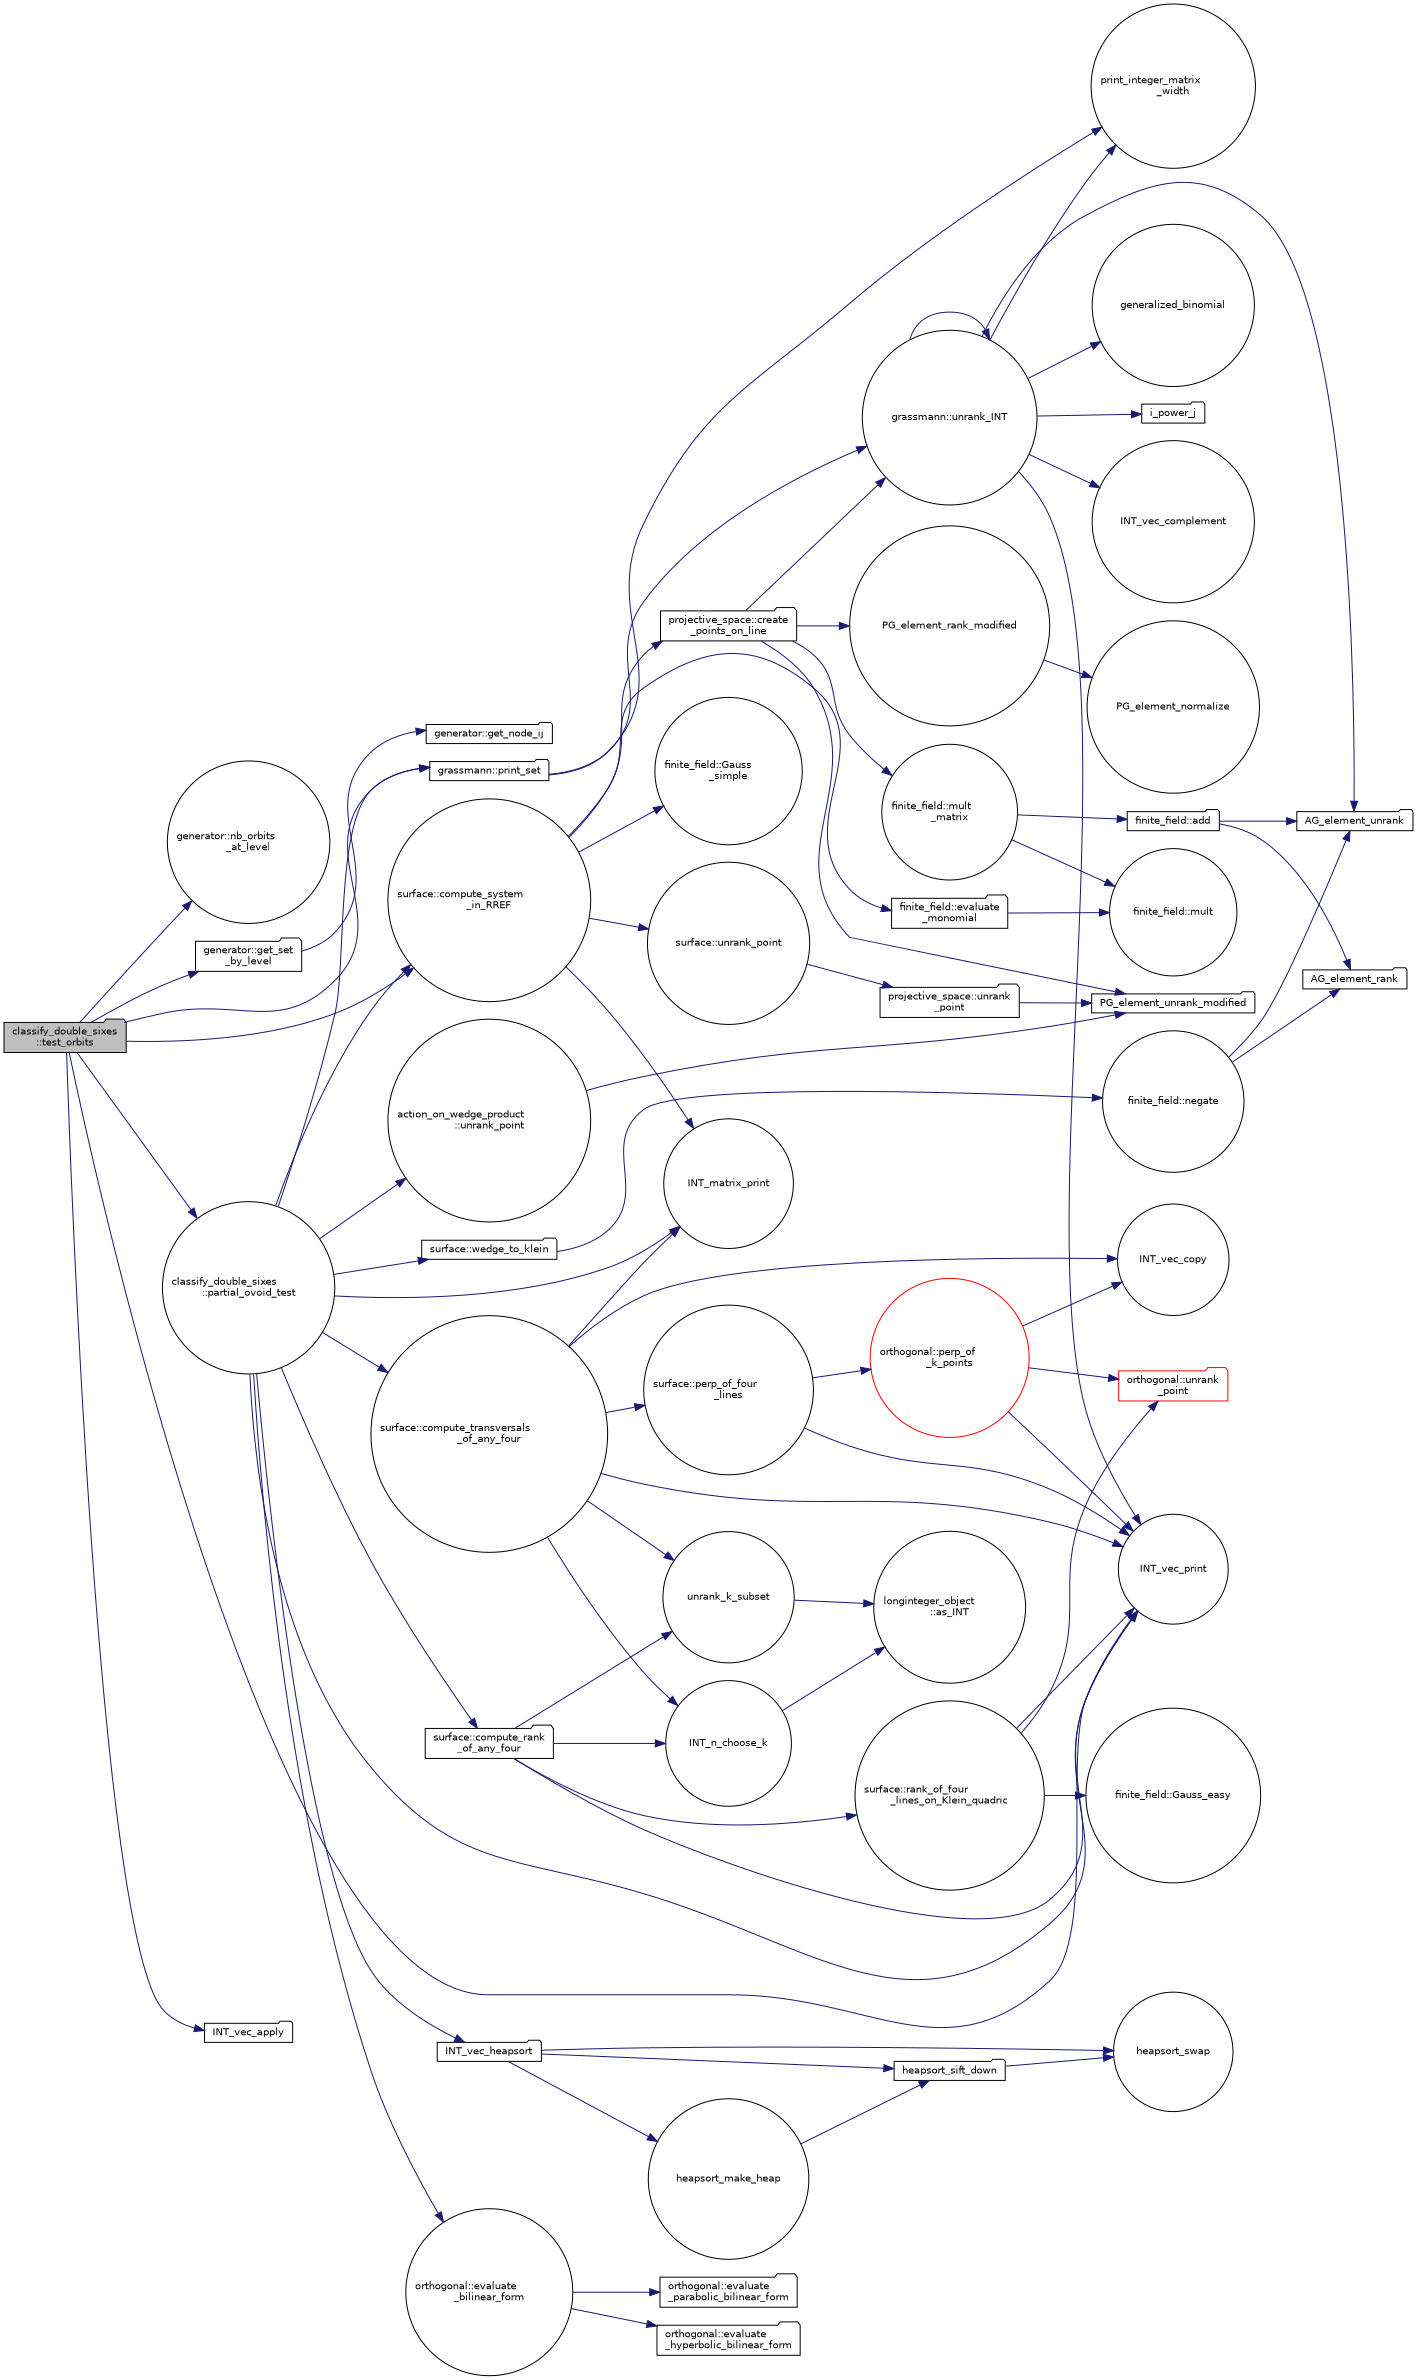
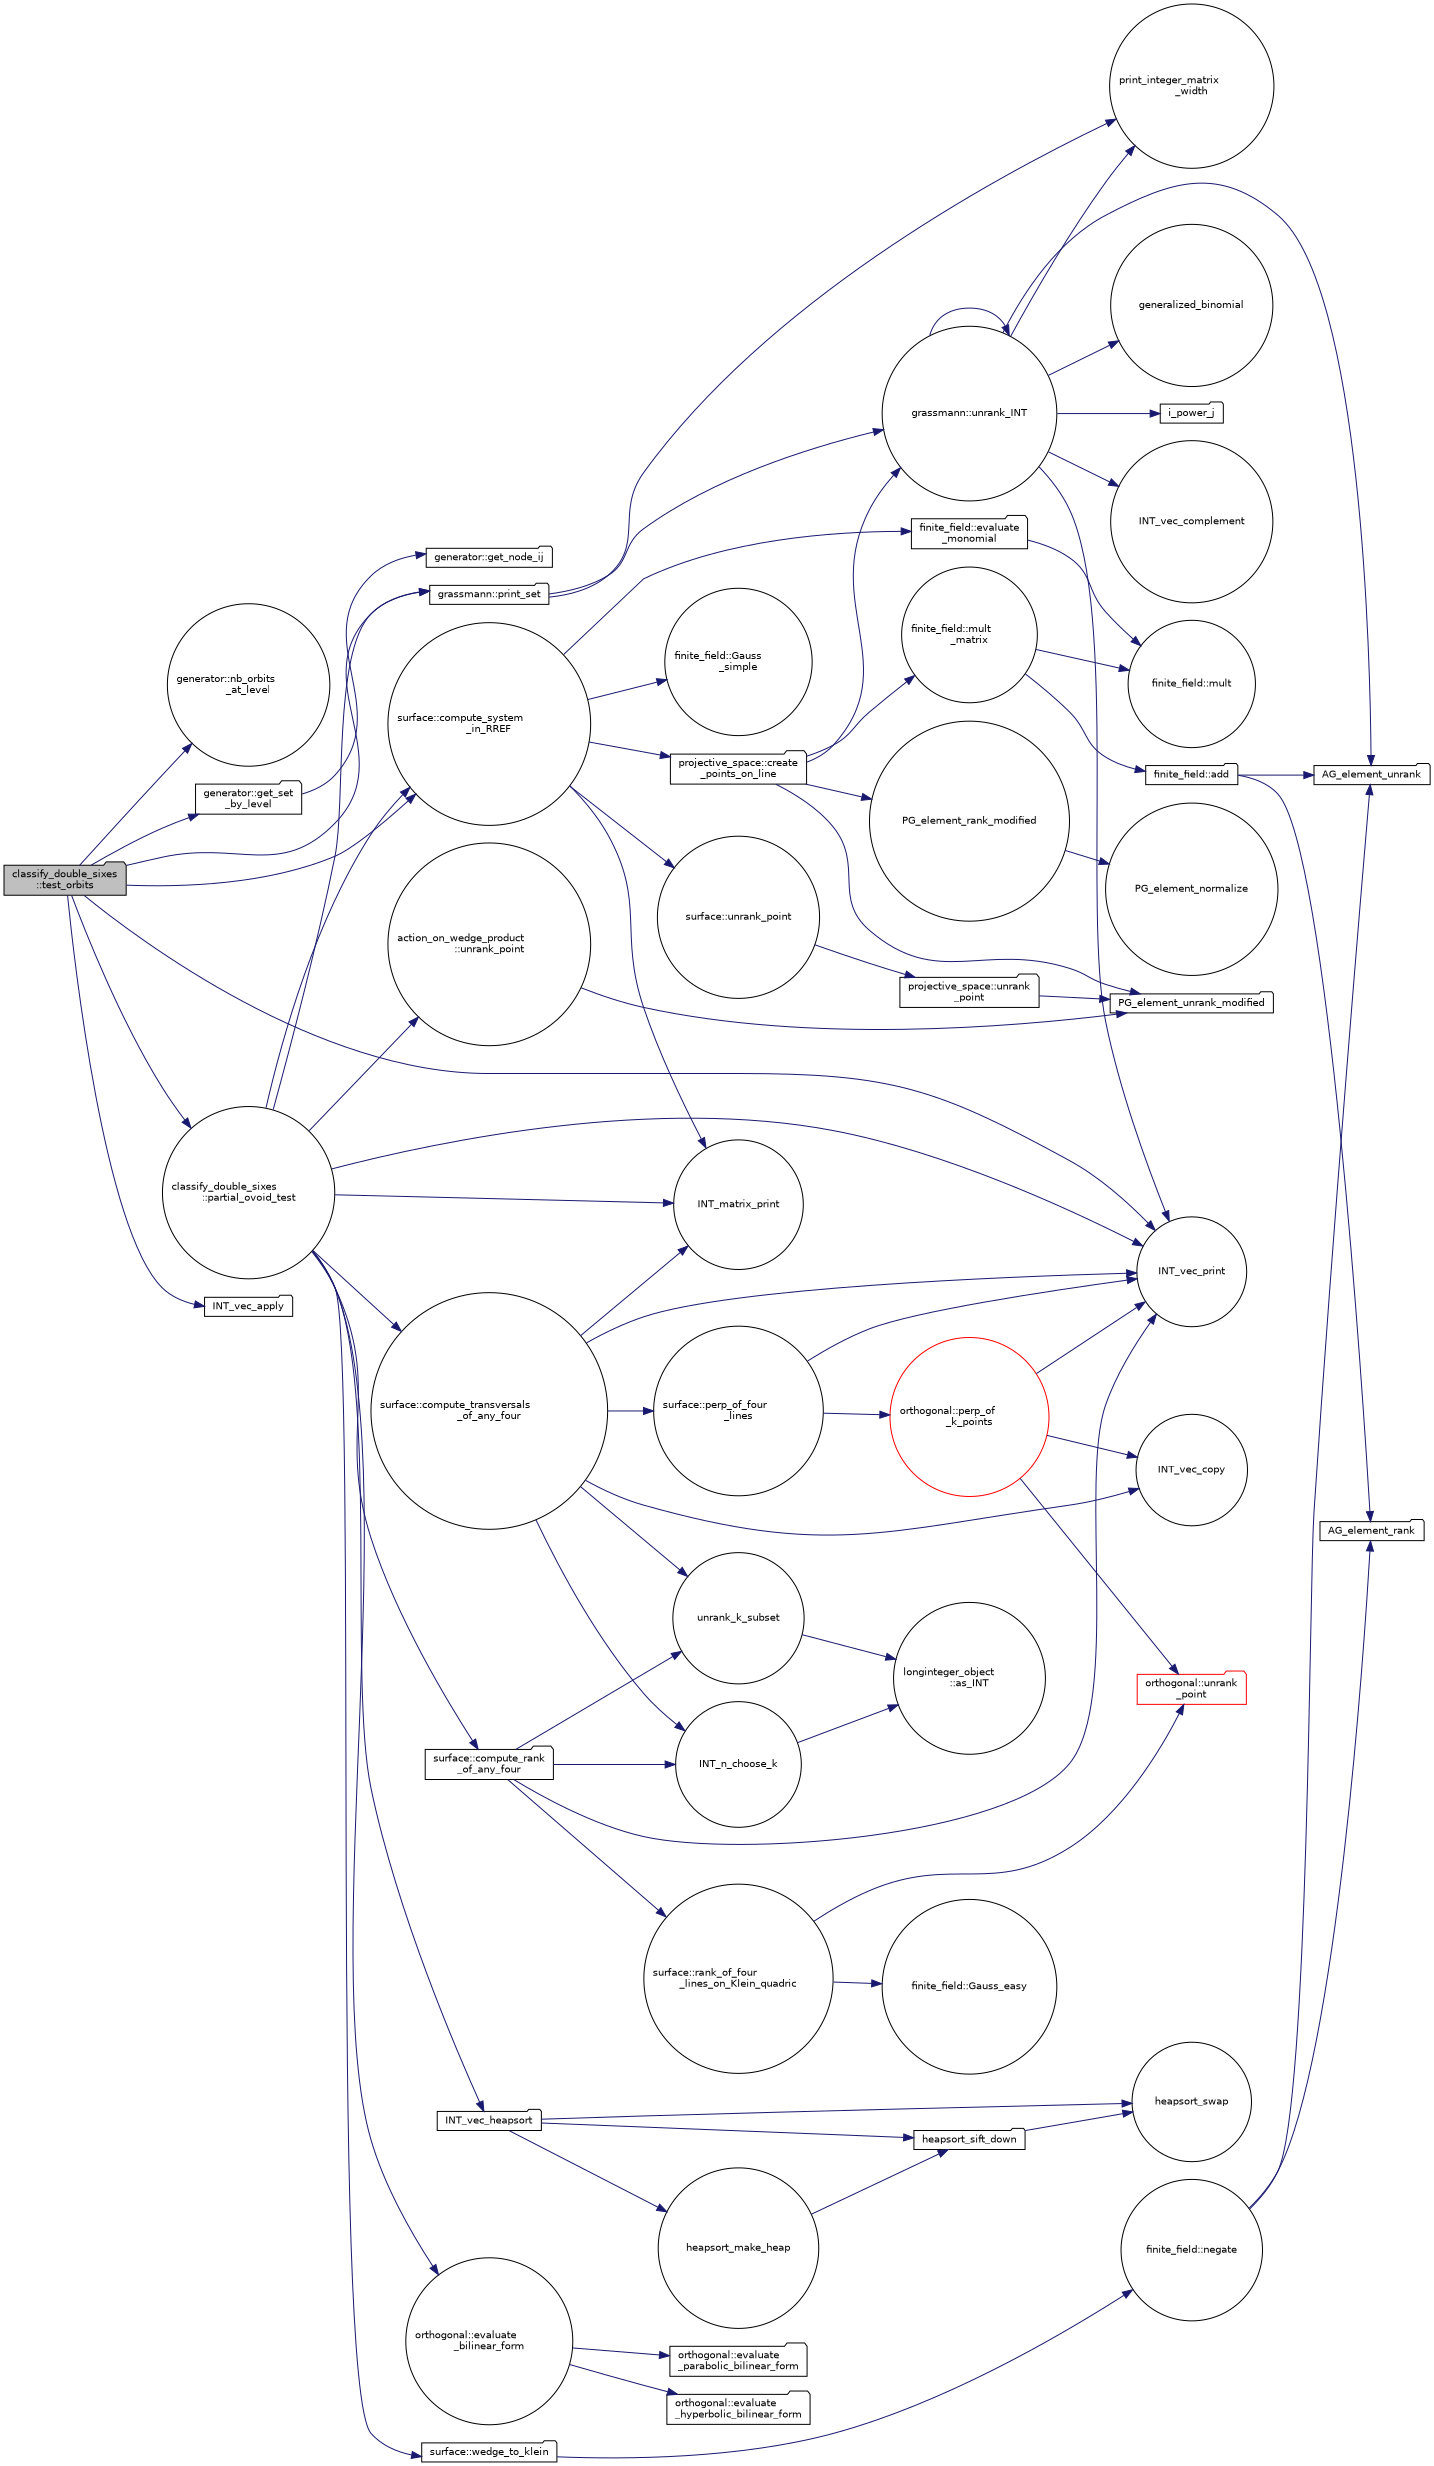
edge "surface::rank_of_four _lines_on_Klein_quadric" -> "INT_vec_print": removed
